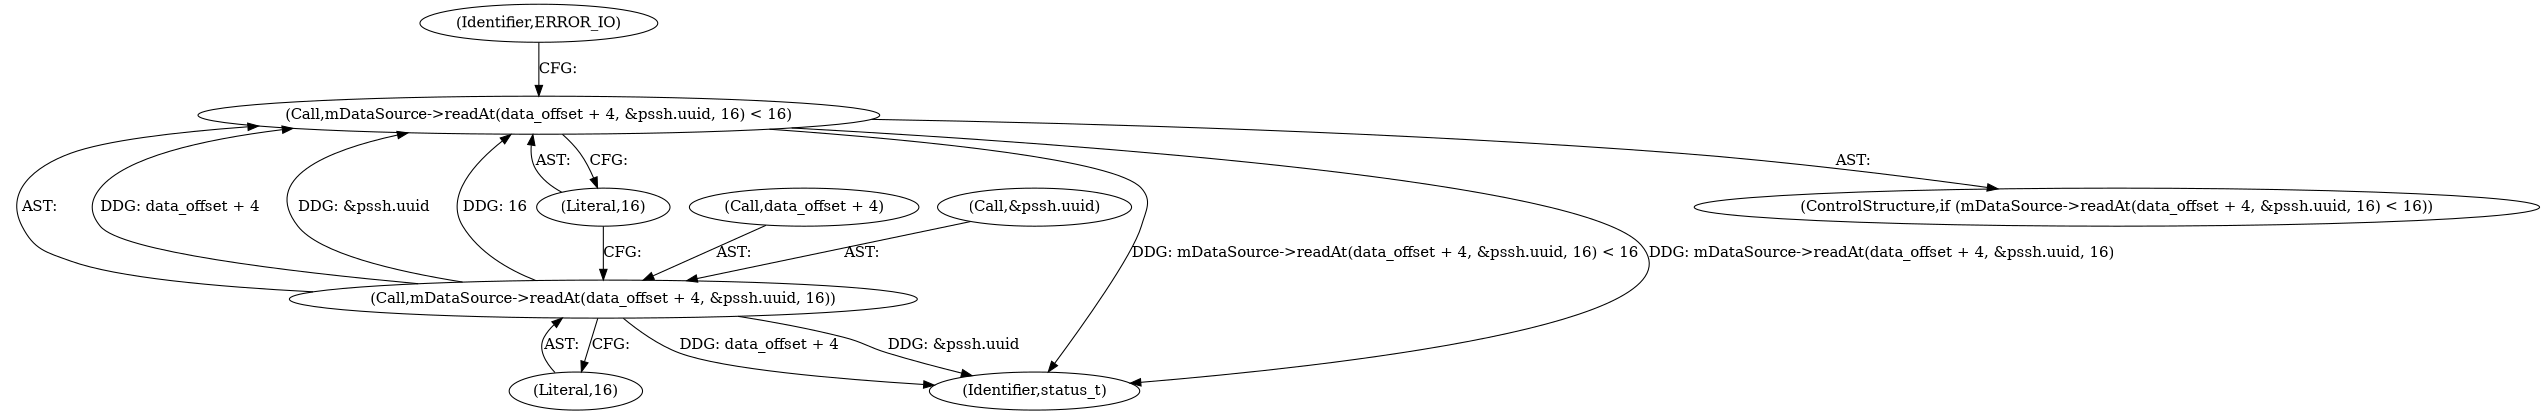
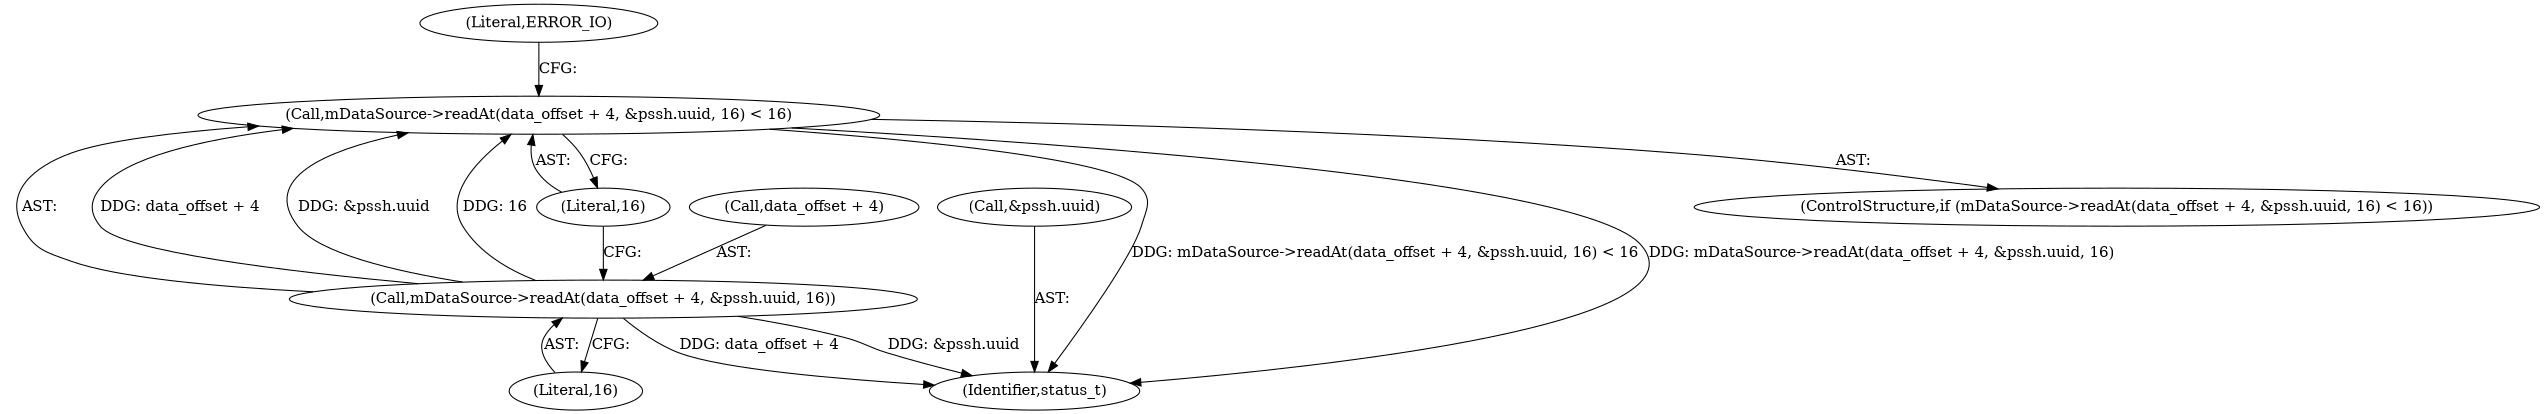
node "(Identifier,ERROR_IO)": label "(Identifier,ERROR_IO)" -> "(Literal,ERROR_IO)"
edge "(Call,&pssh.uuid)" -> "(Call,mDataSource->readAt(data_offset + 4, &pssh.uuid, 16))": now "(Call,&pssh.uuid)" -> "(Identifier,status_t)"
